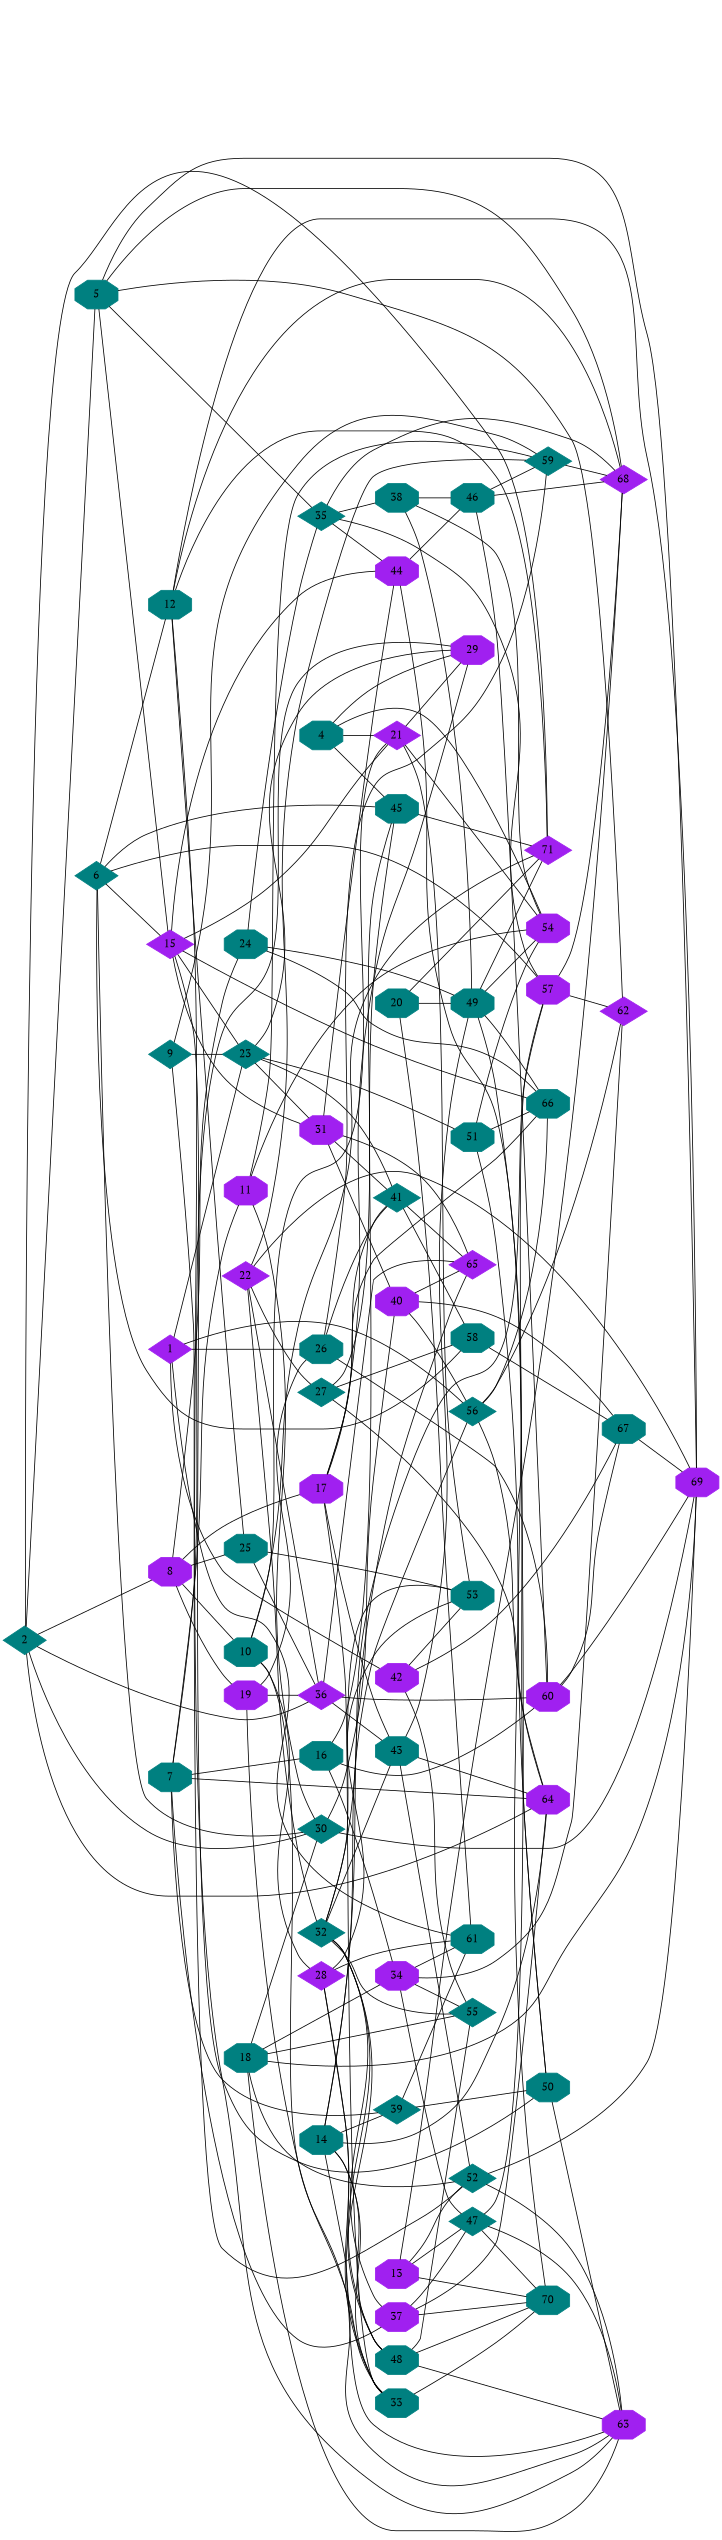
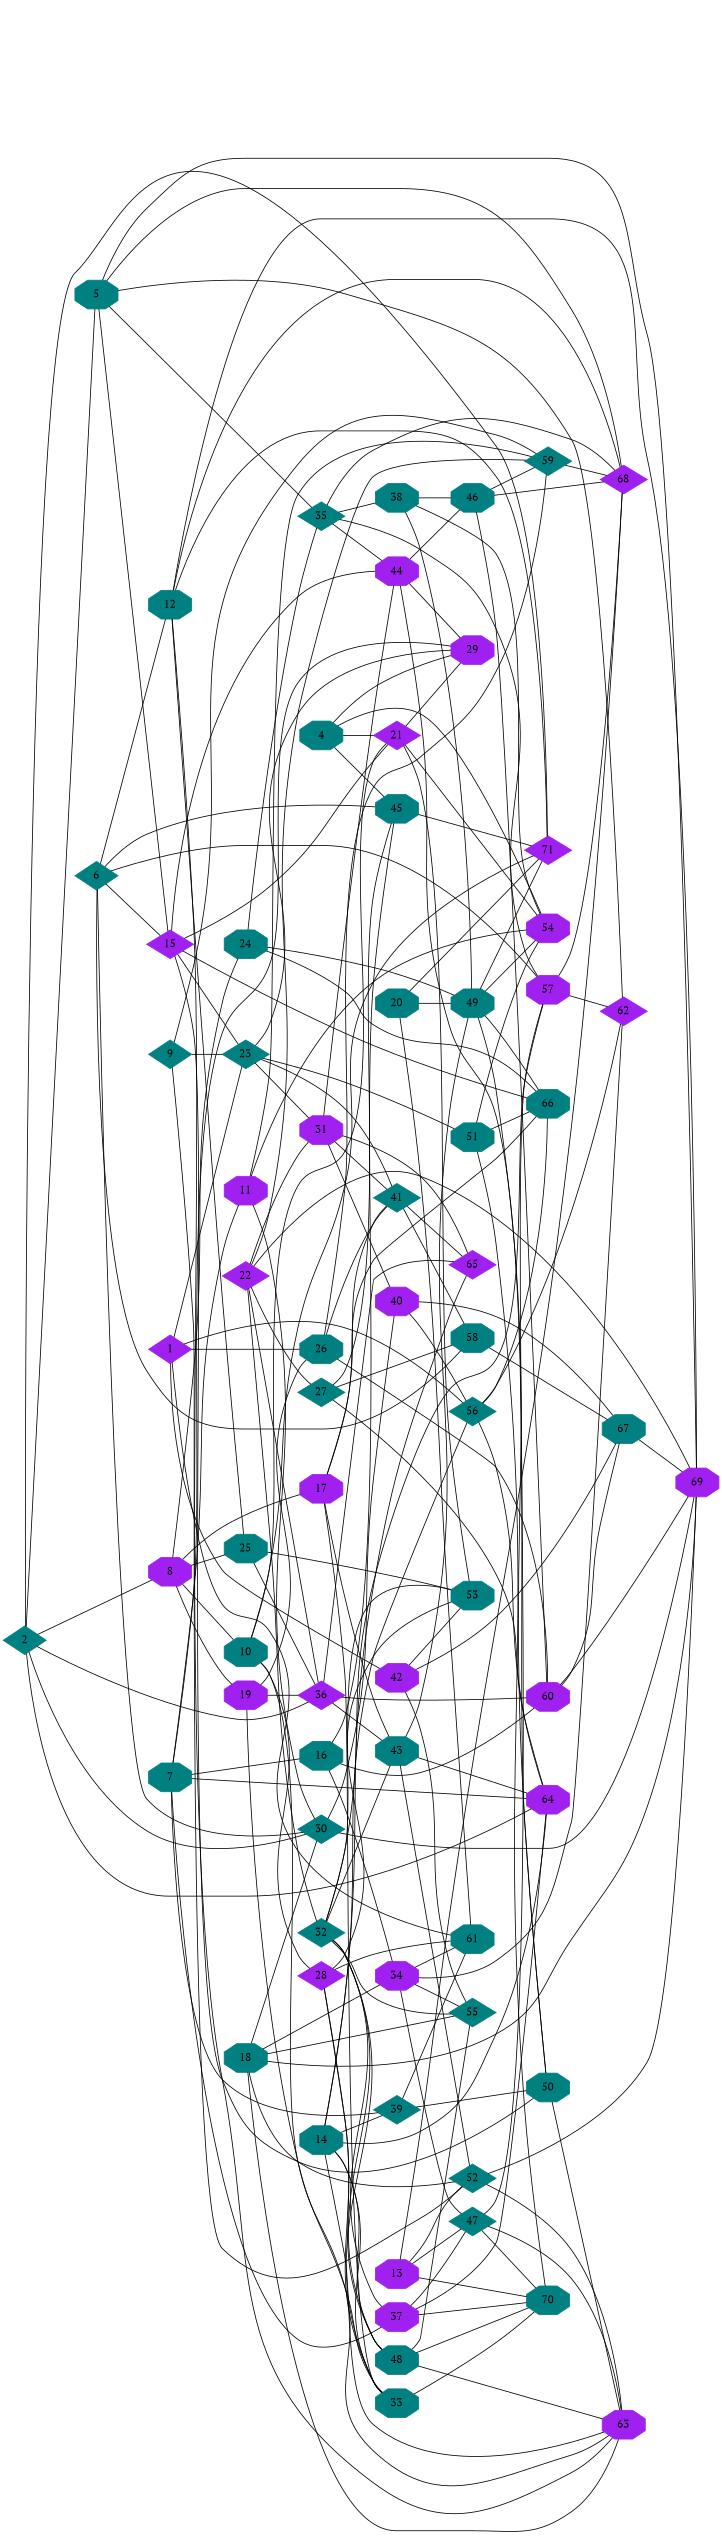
edge "15" -- "31": now "22" -- "31"
edge "29" -- "17": now "29" -- "44"
edge "65" -- "40": removed
